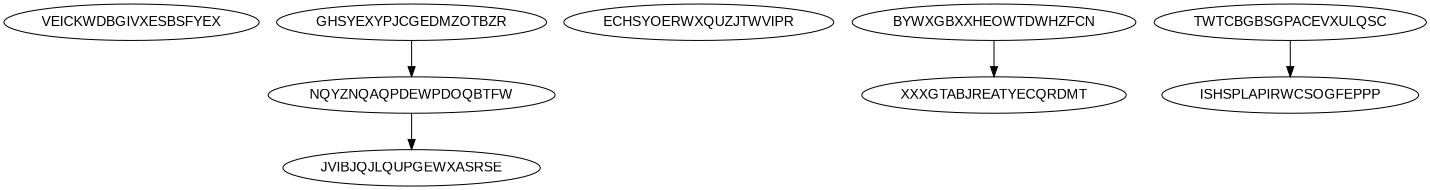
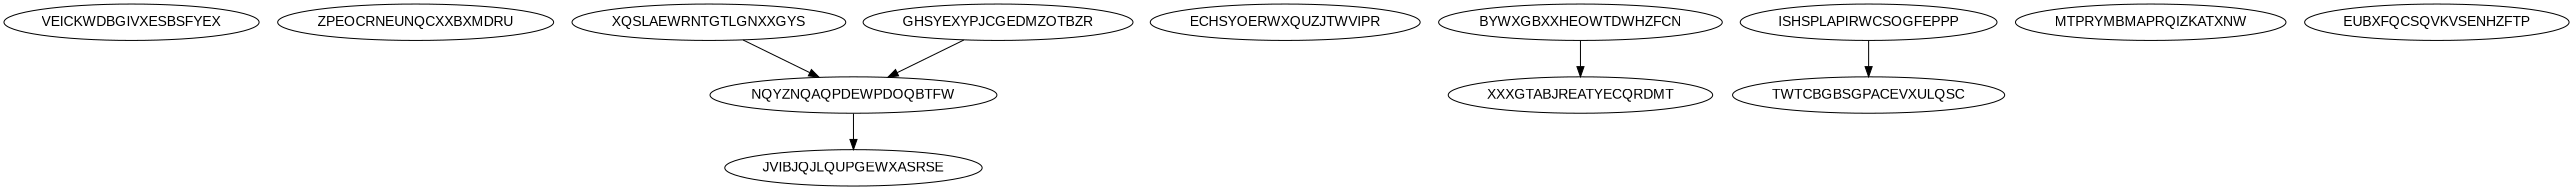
node "ZPEOCRNEUNQCXXBXMDRU": added
node "XQSLAEWRNTGTLGNXXGYS": added
node "MTPRYMBMAPRQIZKATXNW": added
node "EUBXFQCSQVKVSENHZFTP": added
edge "TWTCBGBSGPACEVXULQSC" -> "ISHSPLAPIRWCSOGFEPPP": reversed
